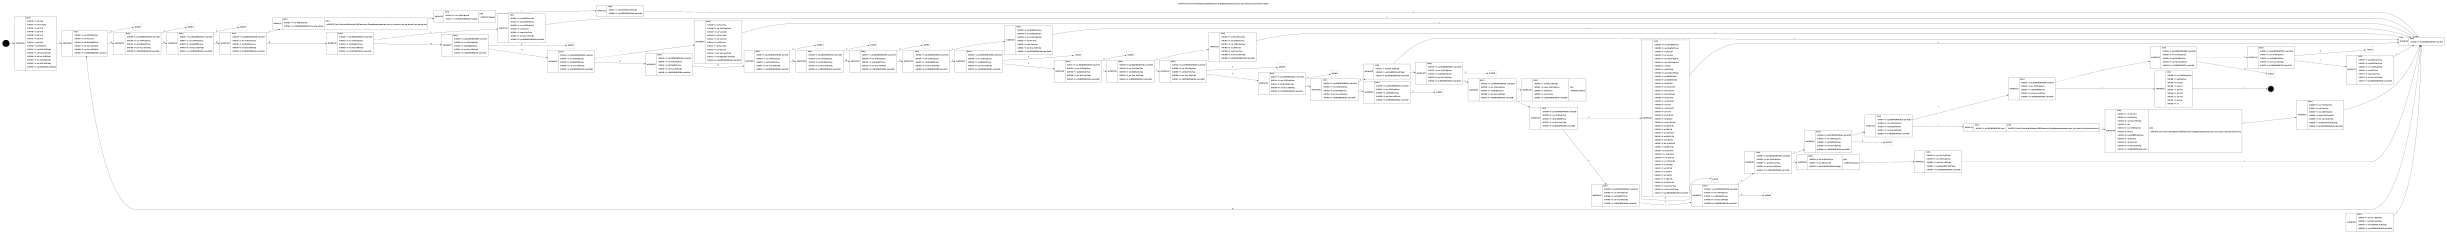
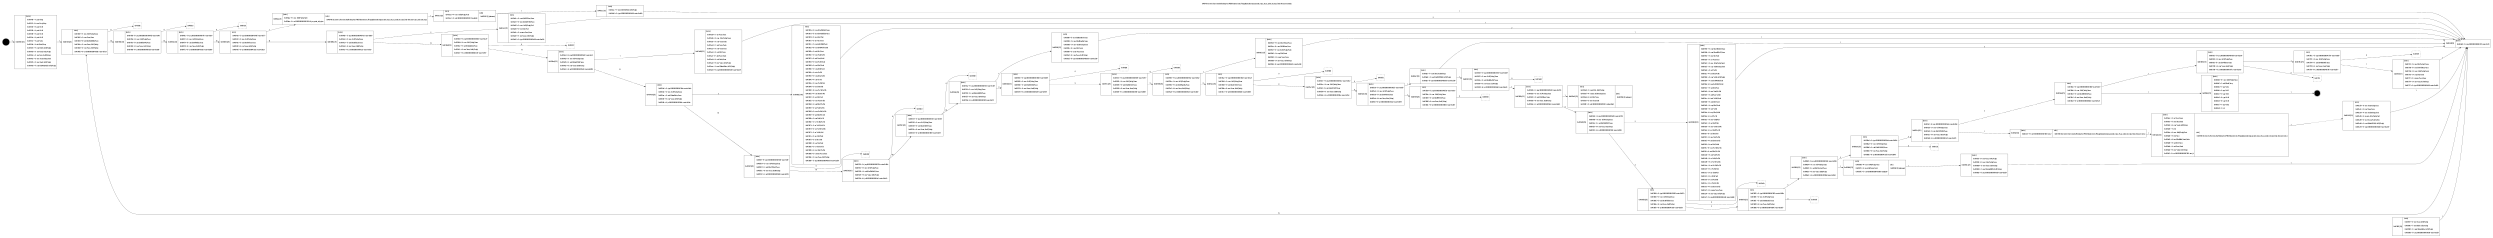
node "0x40190e [134]": added
